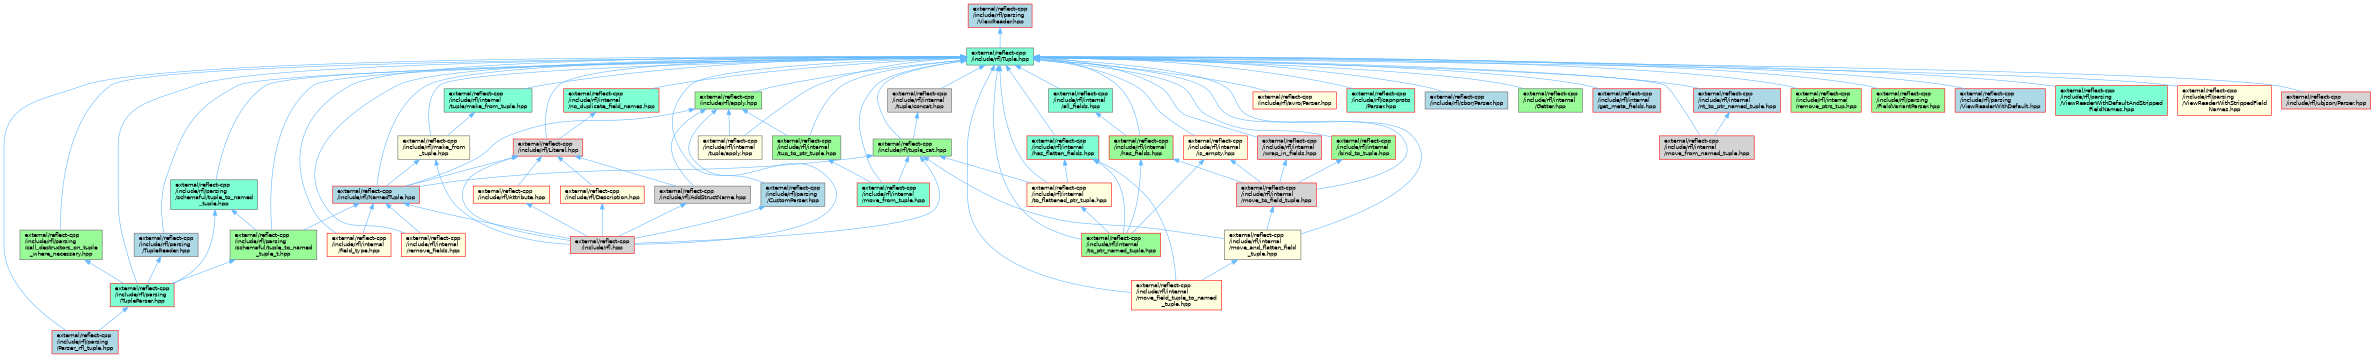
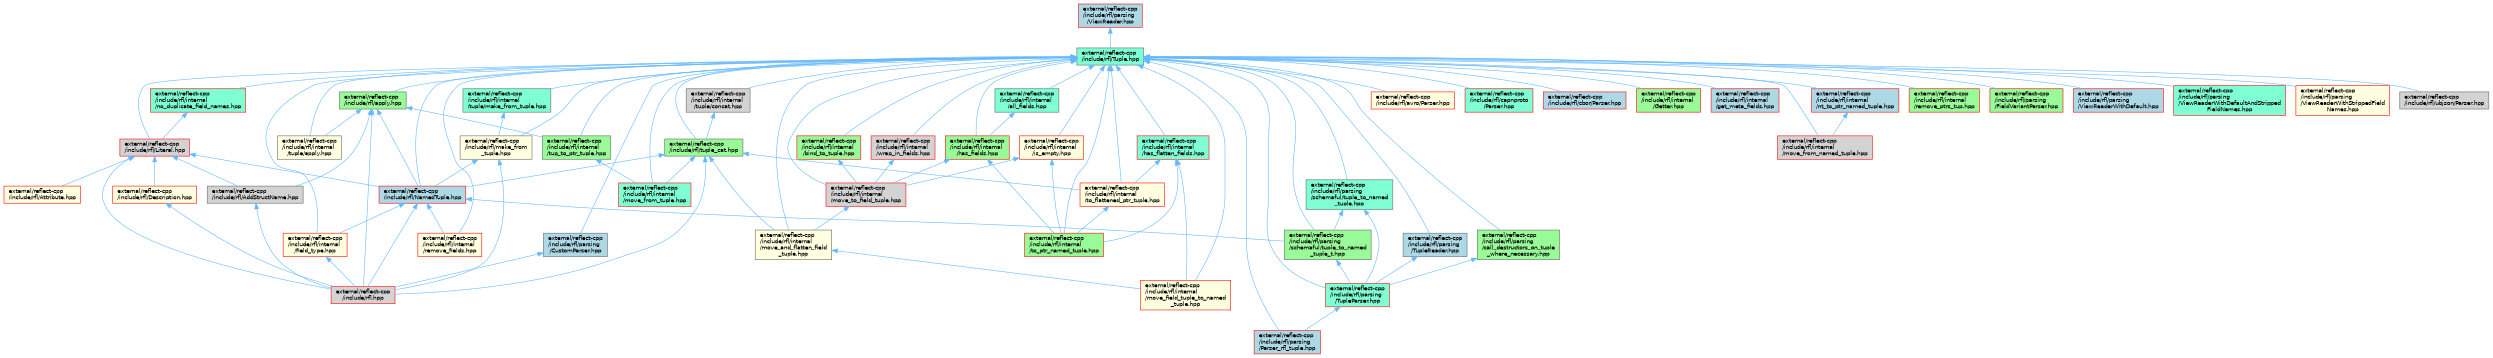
node "external/reflect-cpp /include/rfl/cbor/Parser.hpp": color grey40 -> red
node "external/reflect-cpp /include/rfl/internal /Getter.hpp": color grey40 -> red
node "external/reflect-cpp /include/rfl/ubjson/Parser.hpp": color red -> grey40
edge "external/reflect-cpp /include/rfl.hpp" -> "external/reflect-cpp /include/rfl/Attribute.hpp": now "external/reflect-cpp /include/rfl.hpp" -> "external/reflect-cpp /include/rfl/internal /field_type.hpp"
